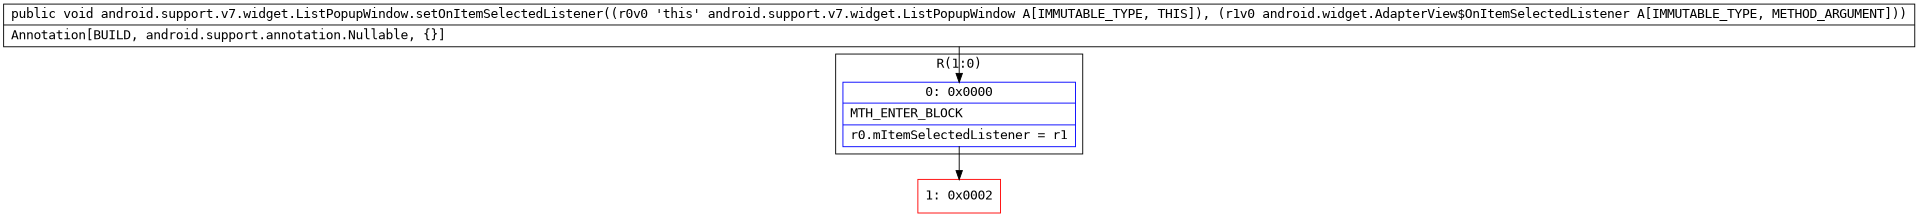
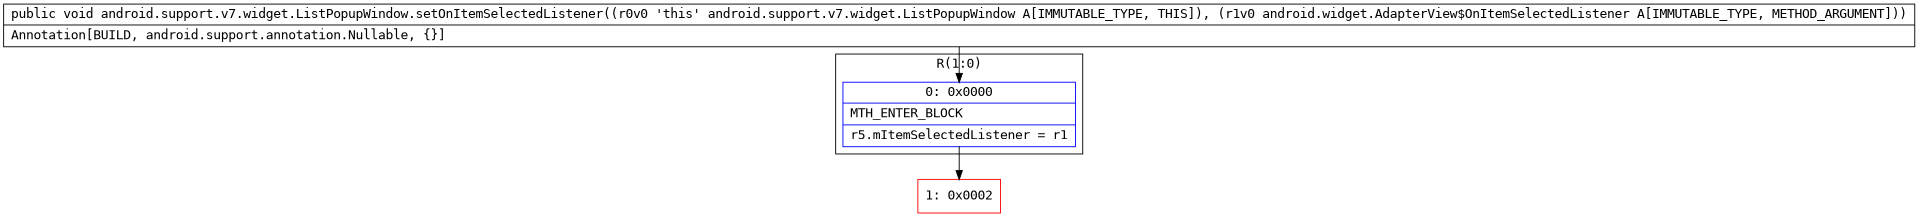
node "0: 0x0000": text "r0.mItemSelectedListener = r1" -> "r5.mItemSelectedListener = r1"
